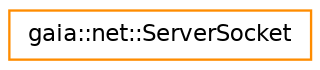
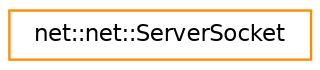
node "gaia::net::ServerSocket": label "gaia::net::ServerSocket" -> "net::net::ServerSocket"
